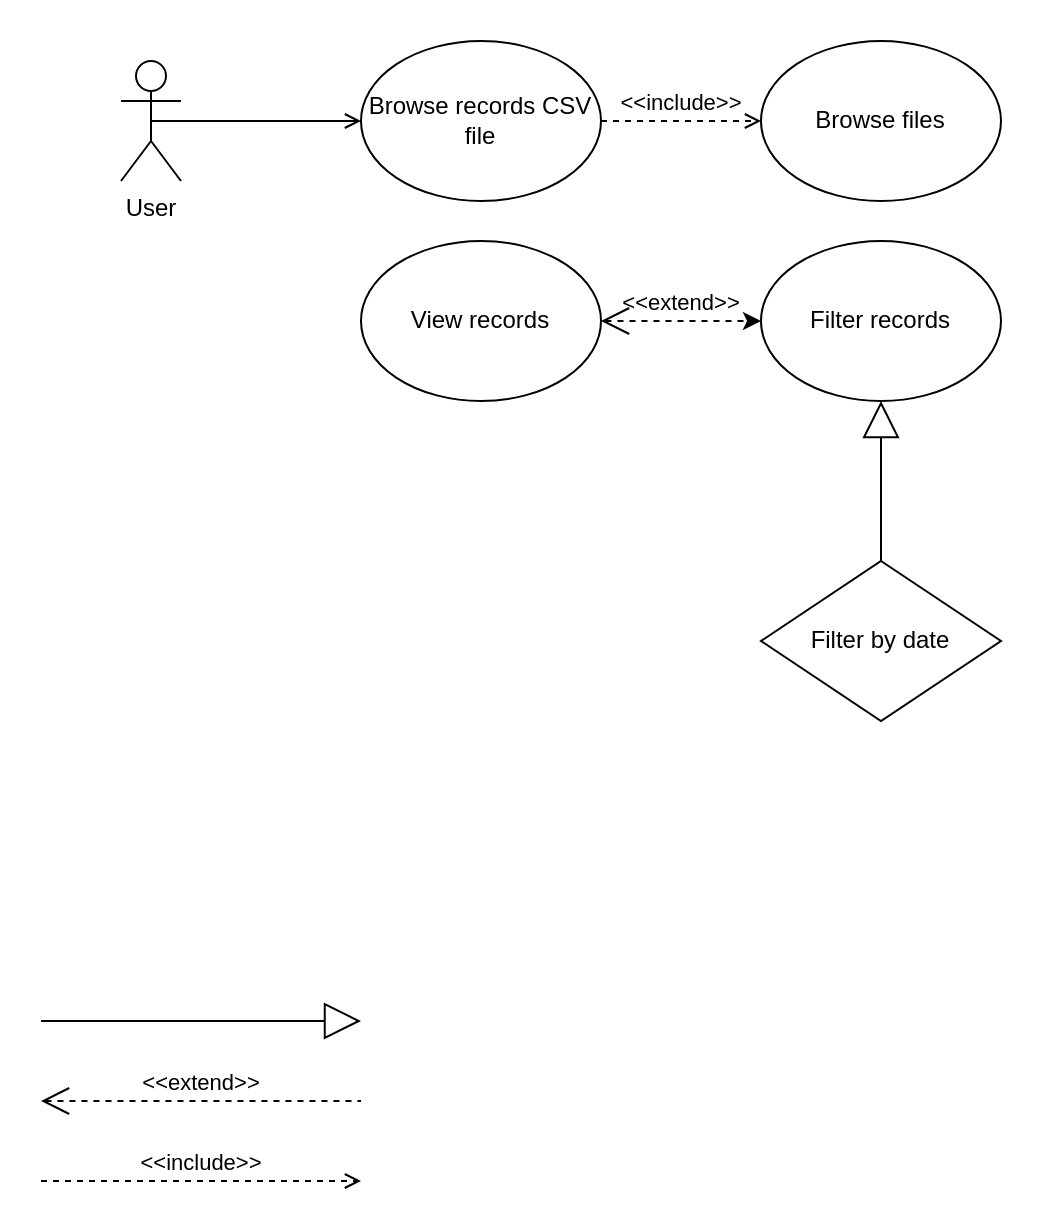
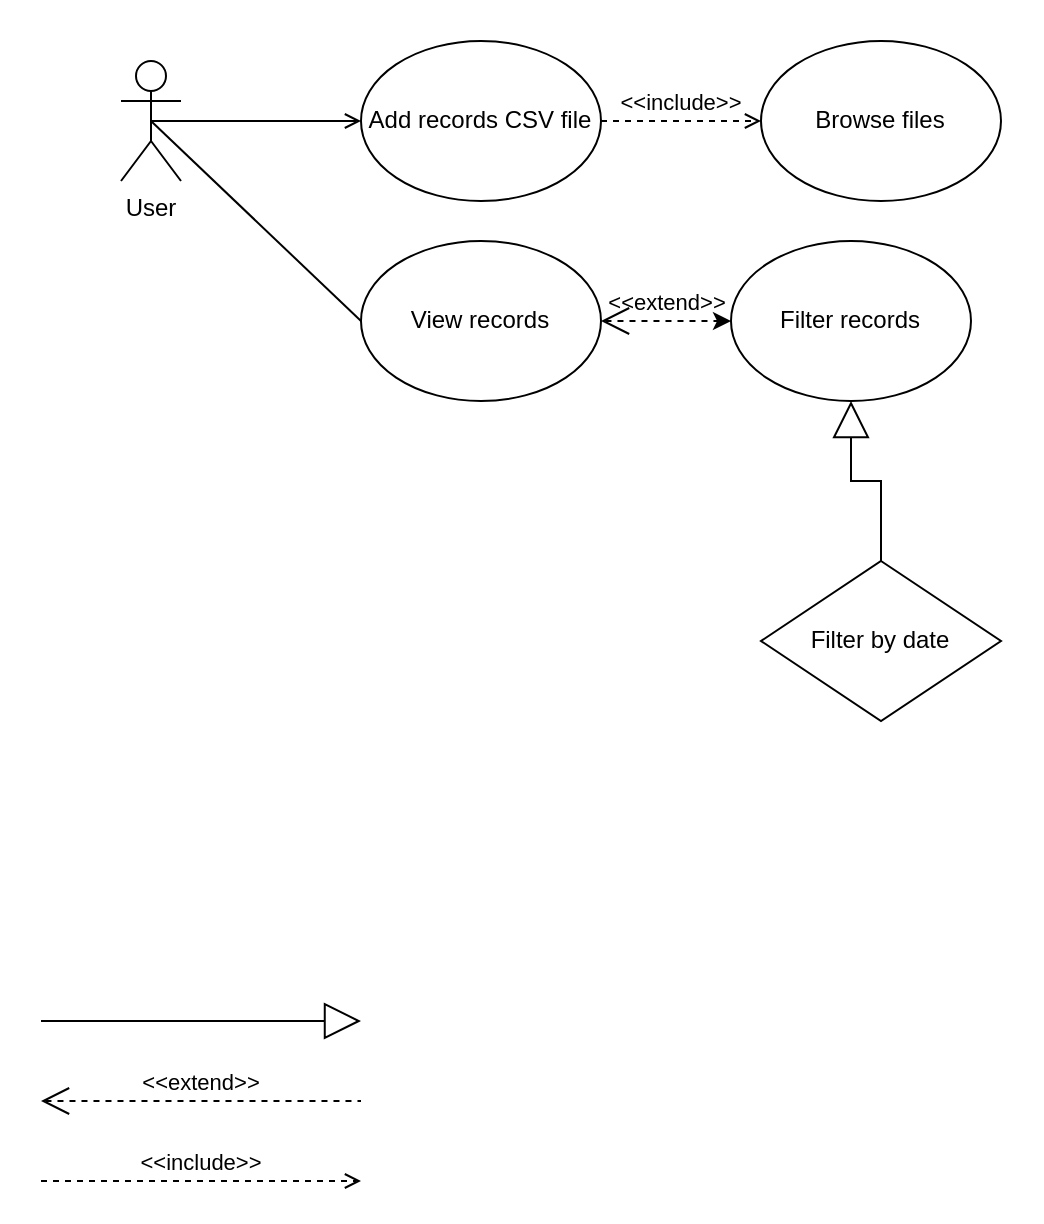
node "Browse records CSV file": label "Browse records CSV file" -> "Add records CSV file"
edge "User" -- "View records": added
node "Filter records": moved (881, 321) -> (851, 321)
